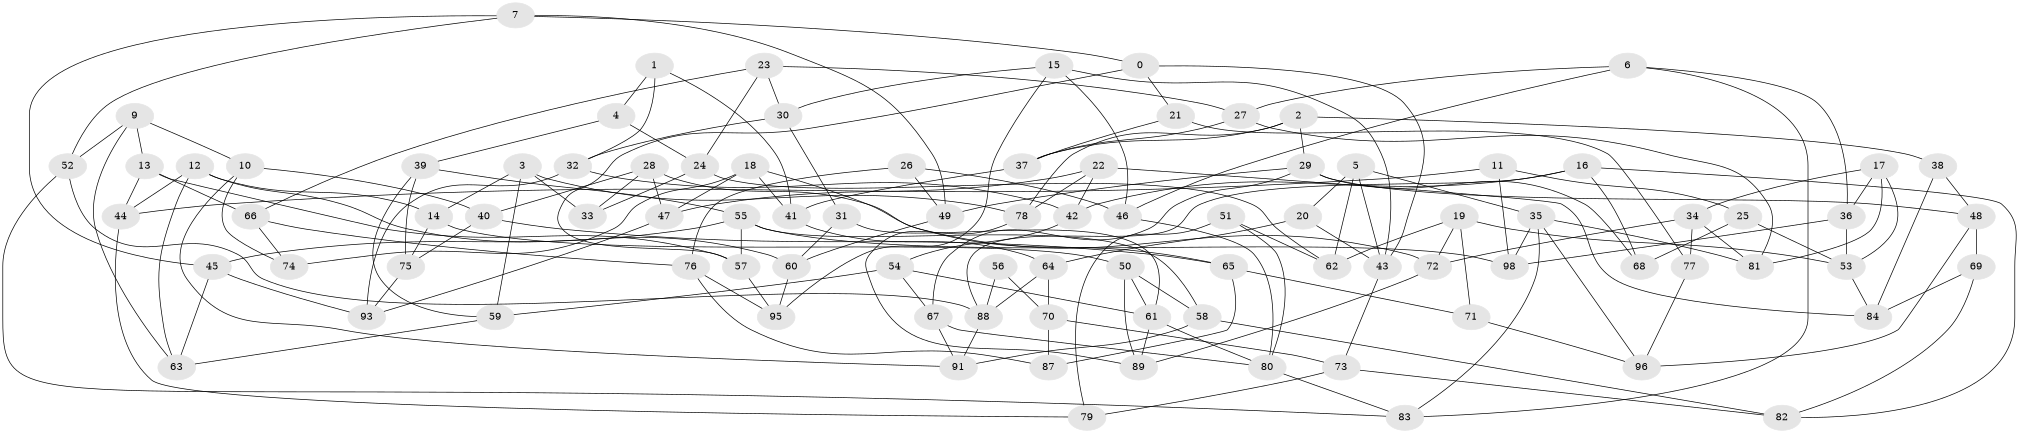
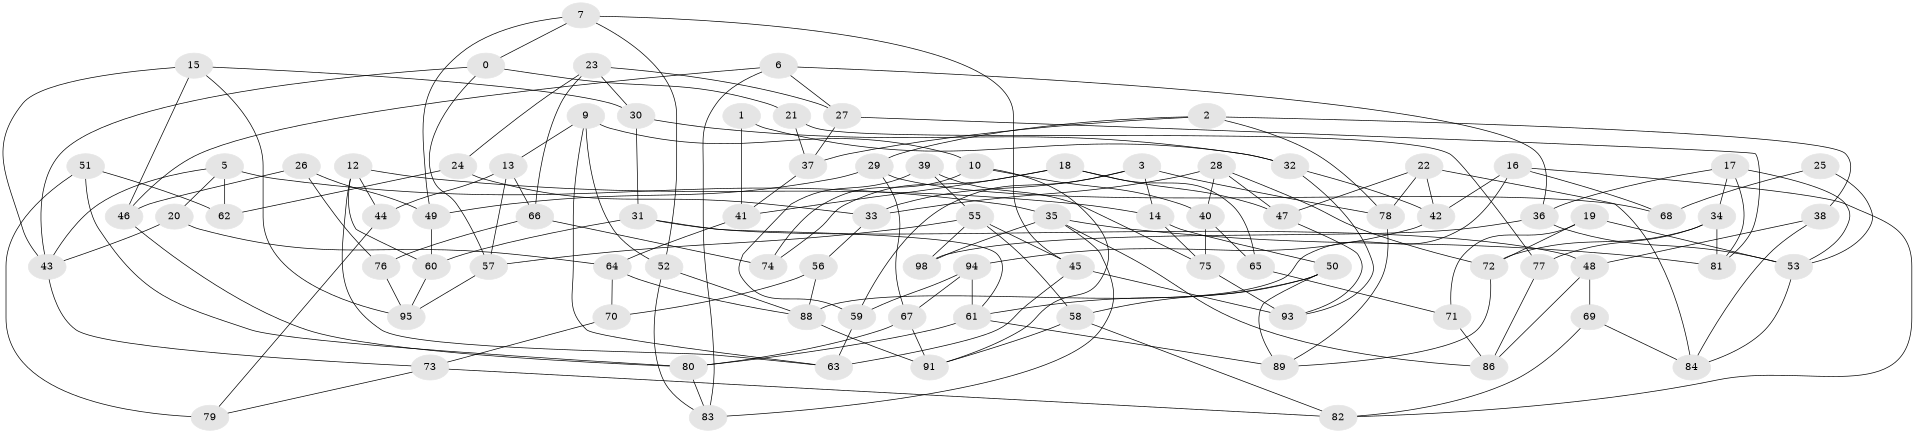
node "4": removed
node "11": removed
edge "29" -- "48": now "31" -- "48"
edge "19" -- "62": removed
edge "33" -- "56": added
node "54": label "54" -> "94"
node "87": removed
node "96": label "96" -> "86"
